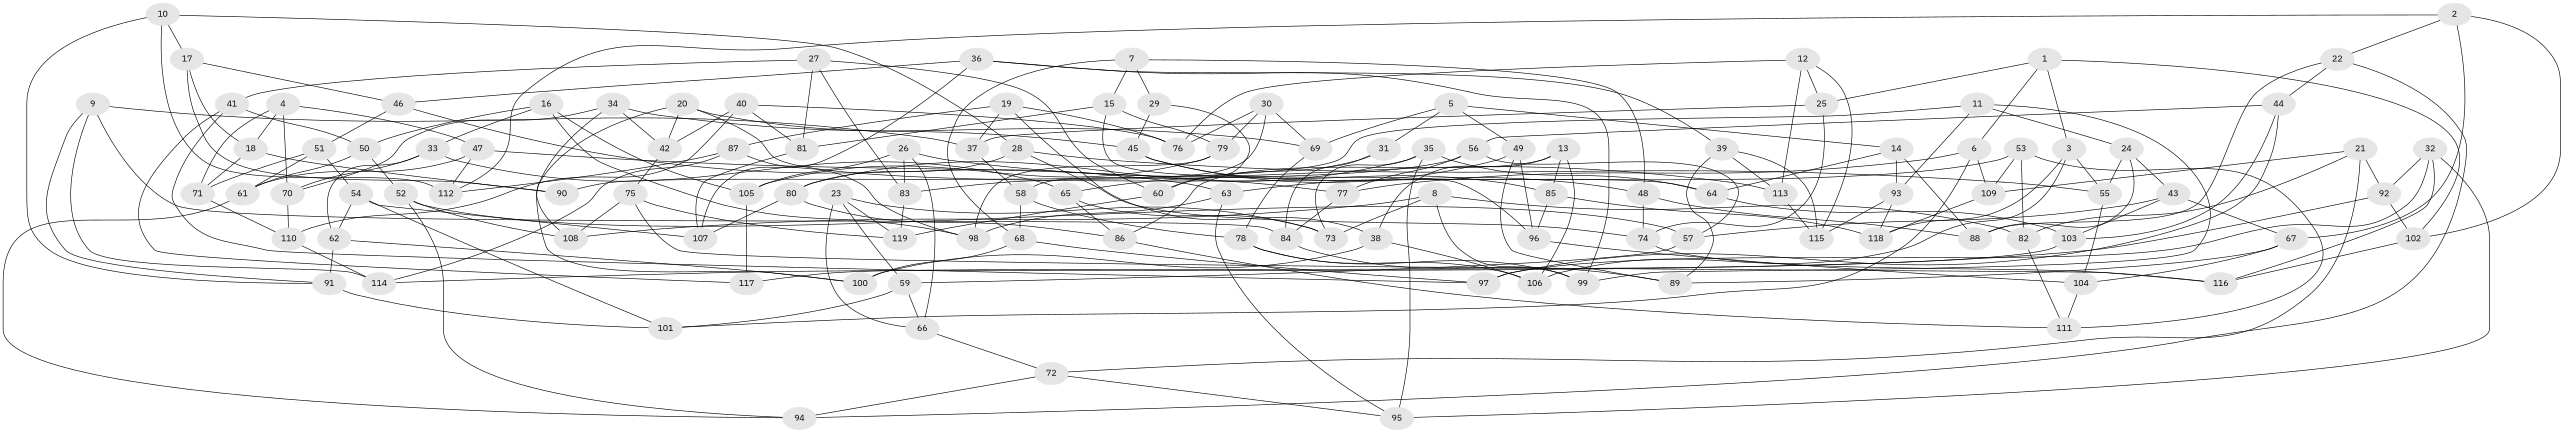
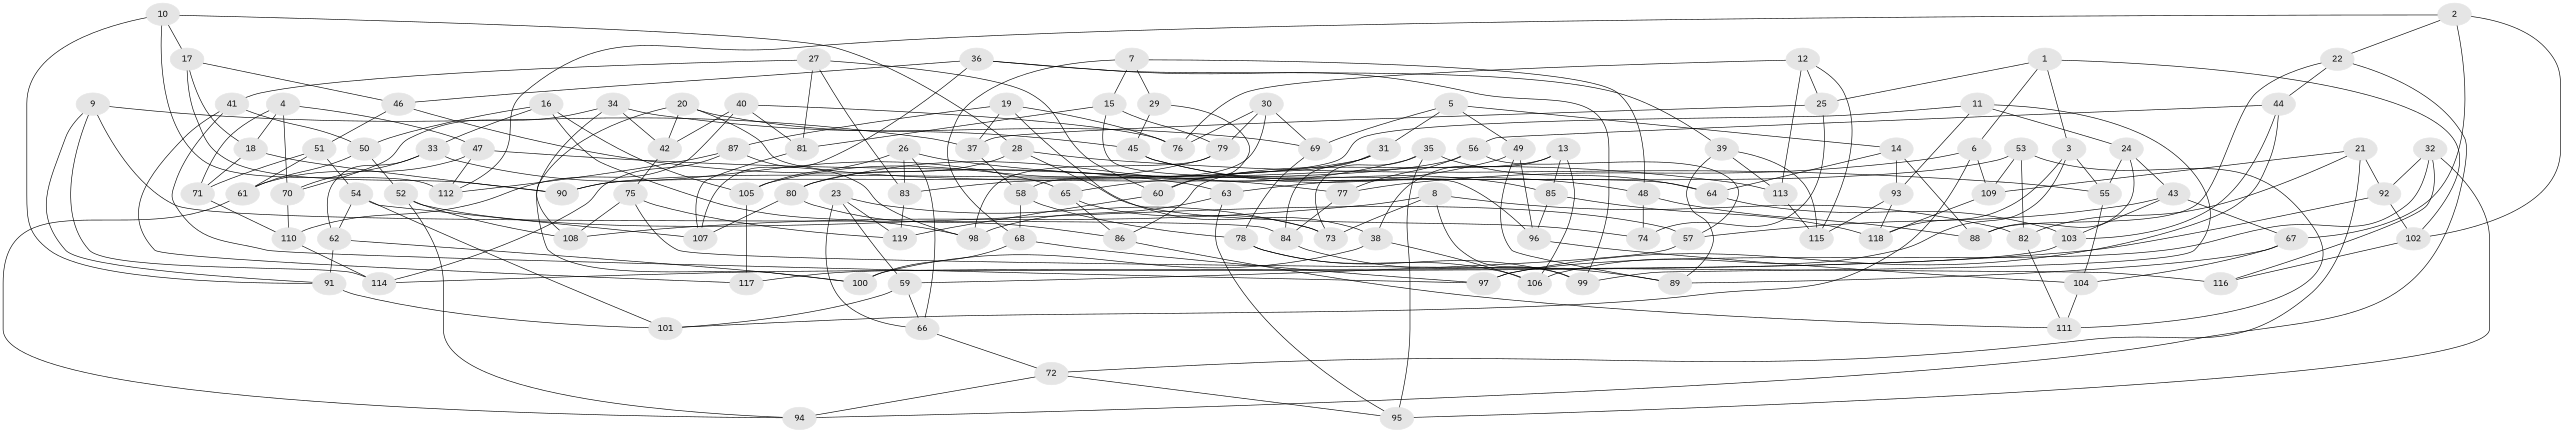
edge "31" -- "90": added
edge "74" -- "116": removed
